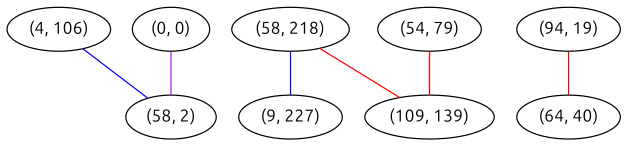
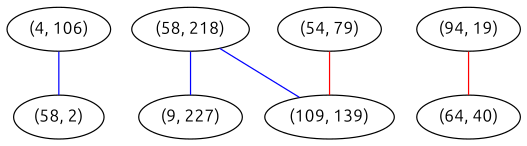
node "(0, 0)": removed
edge "(58, 218)" -- "(109, 139)": color red -> blue
